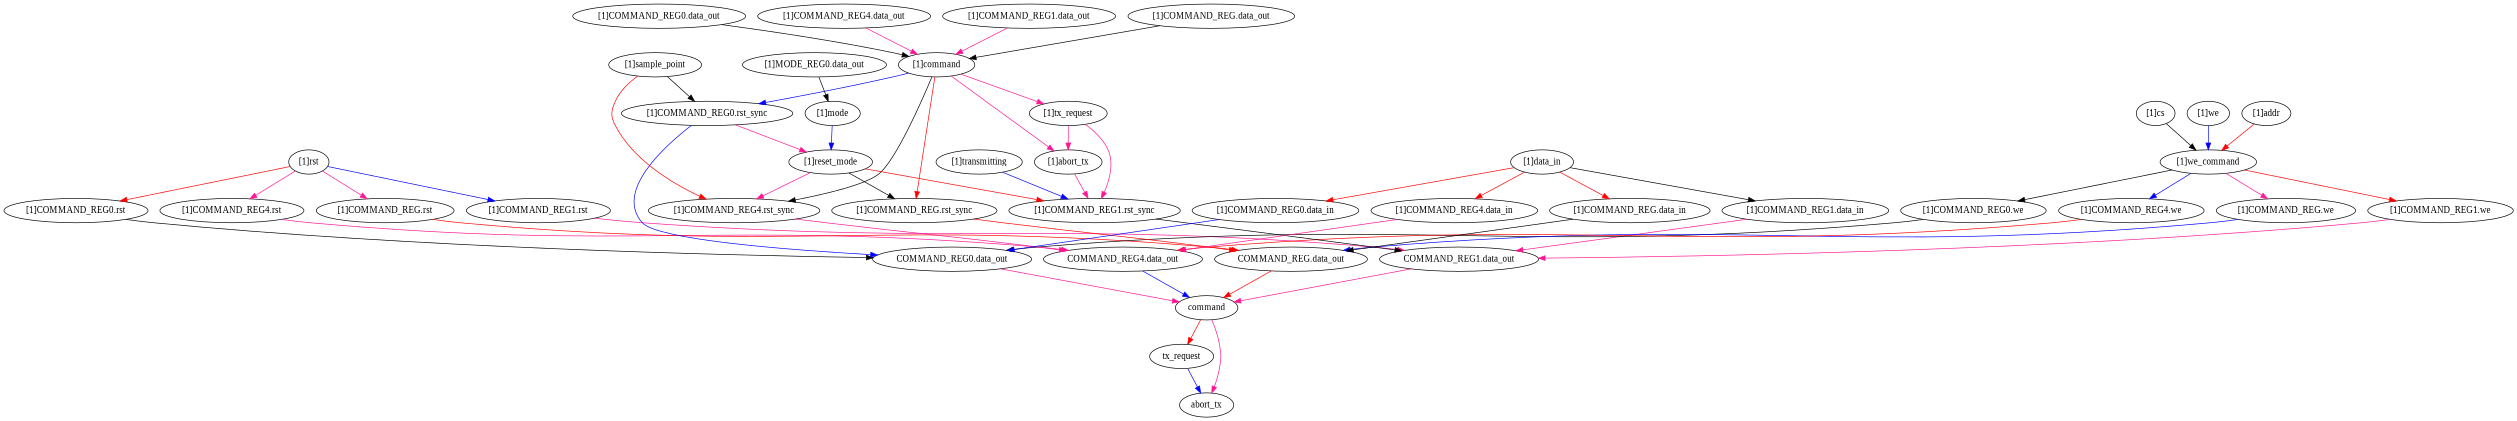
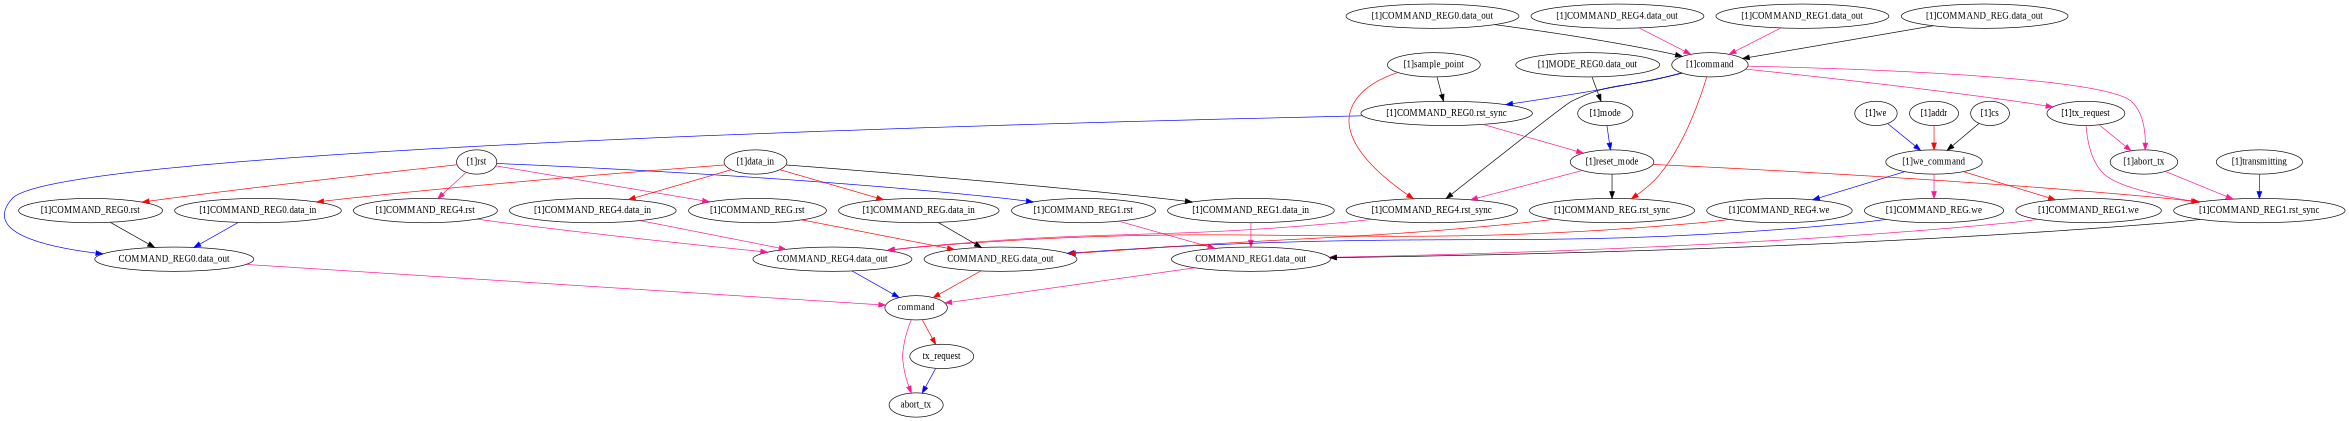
node "[1]COMMAND_REG0.we": removed
